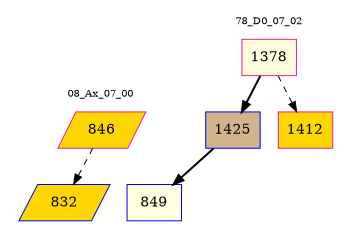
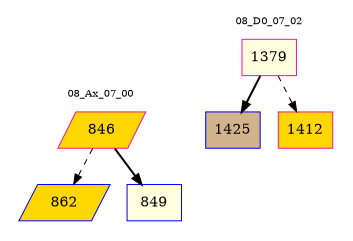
cluster "78_D0_07_02": label "78_D0_07_02" -> "08_D0_07_02"
node "1378": label "1378" -> "1379"
edge "1425" -> "849": now "846" -> "849"
node "832": label "832" -> "862"
